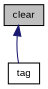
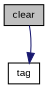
edge "tag" -> "clear": reversed
